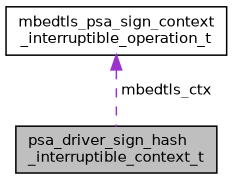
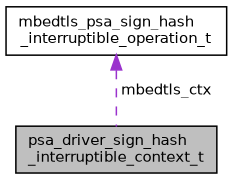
node "mbedtls_psa_sign_context _interruptible_operation_t": label "mbedtls_psa_sign_context _interruptible_operation_t" -> "mbedtls_psa_sign_hash _interruptible_operation_t"
